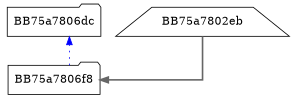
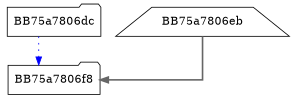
node "BB75a7802eb": label "BB75a7802eb" -> "BB75a7806eb"
edge "BB75a7806f8" -> "BB75a7806dc": reversed
